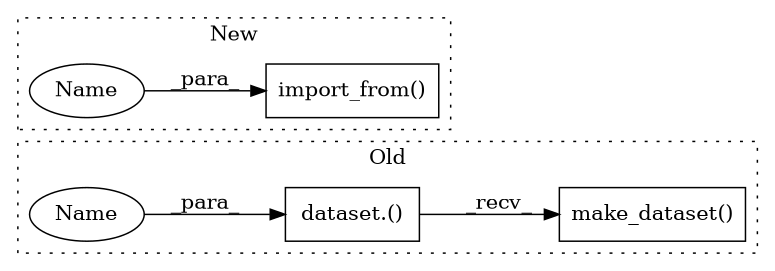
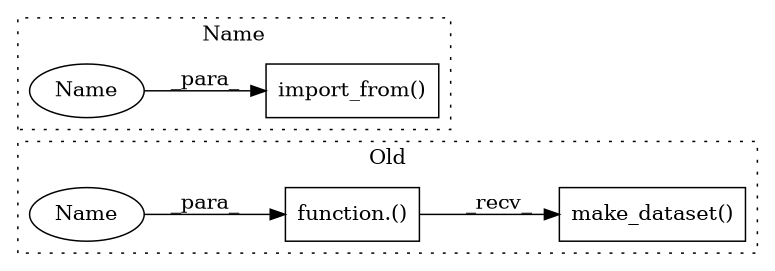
cluster "New": label "New" -> "Name"
node "dataset.()": label "dataset.()" -> "function.()"
